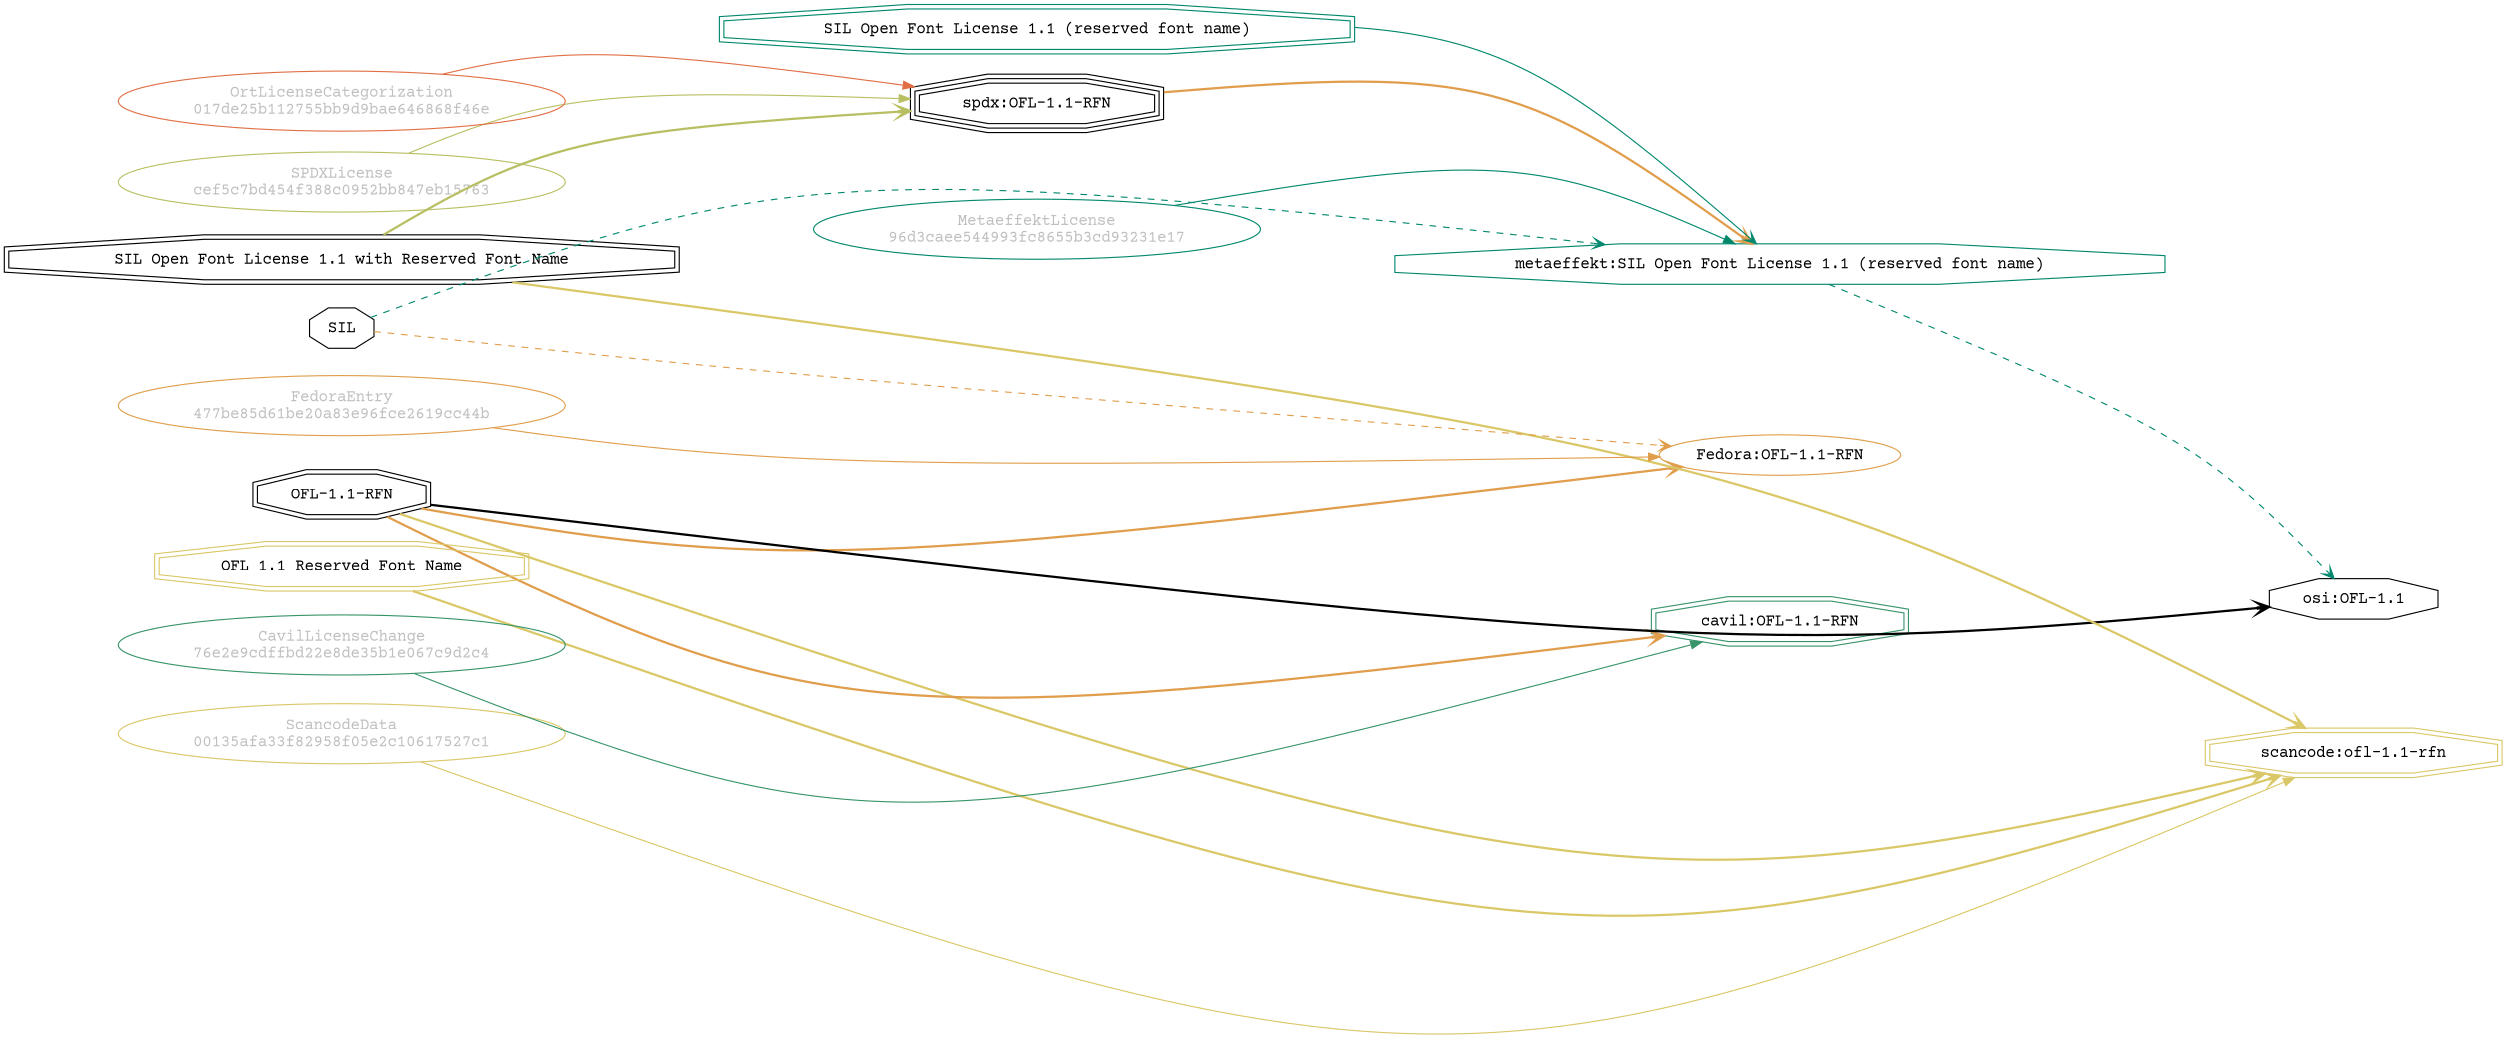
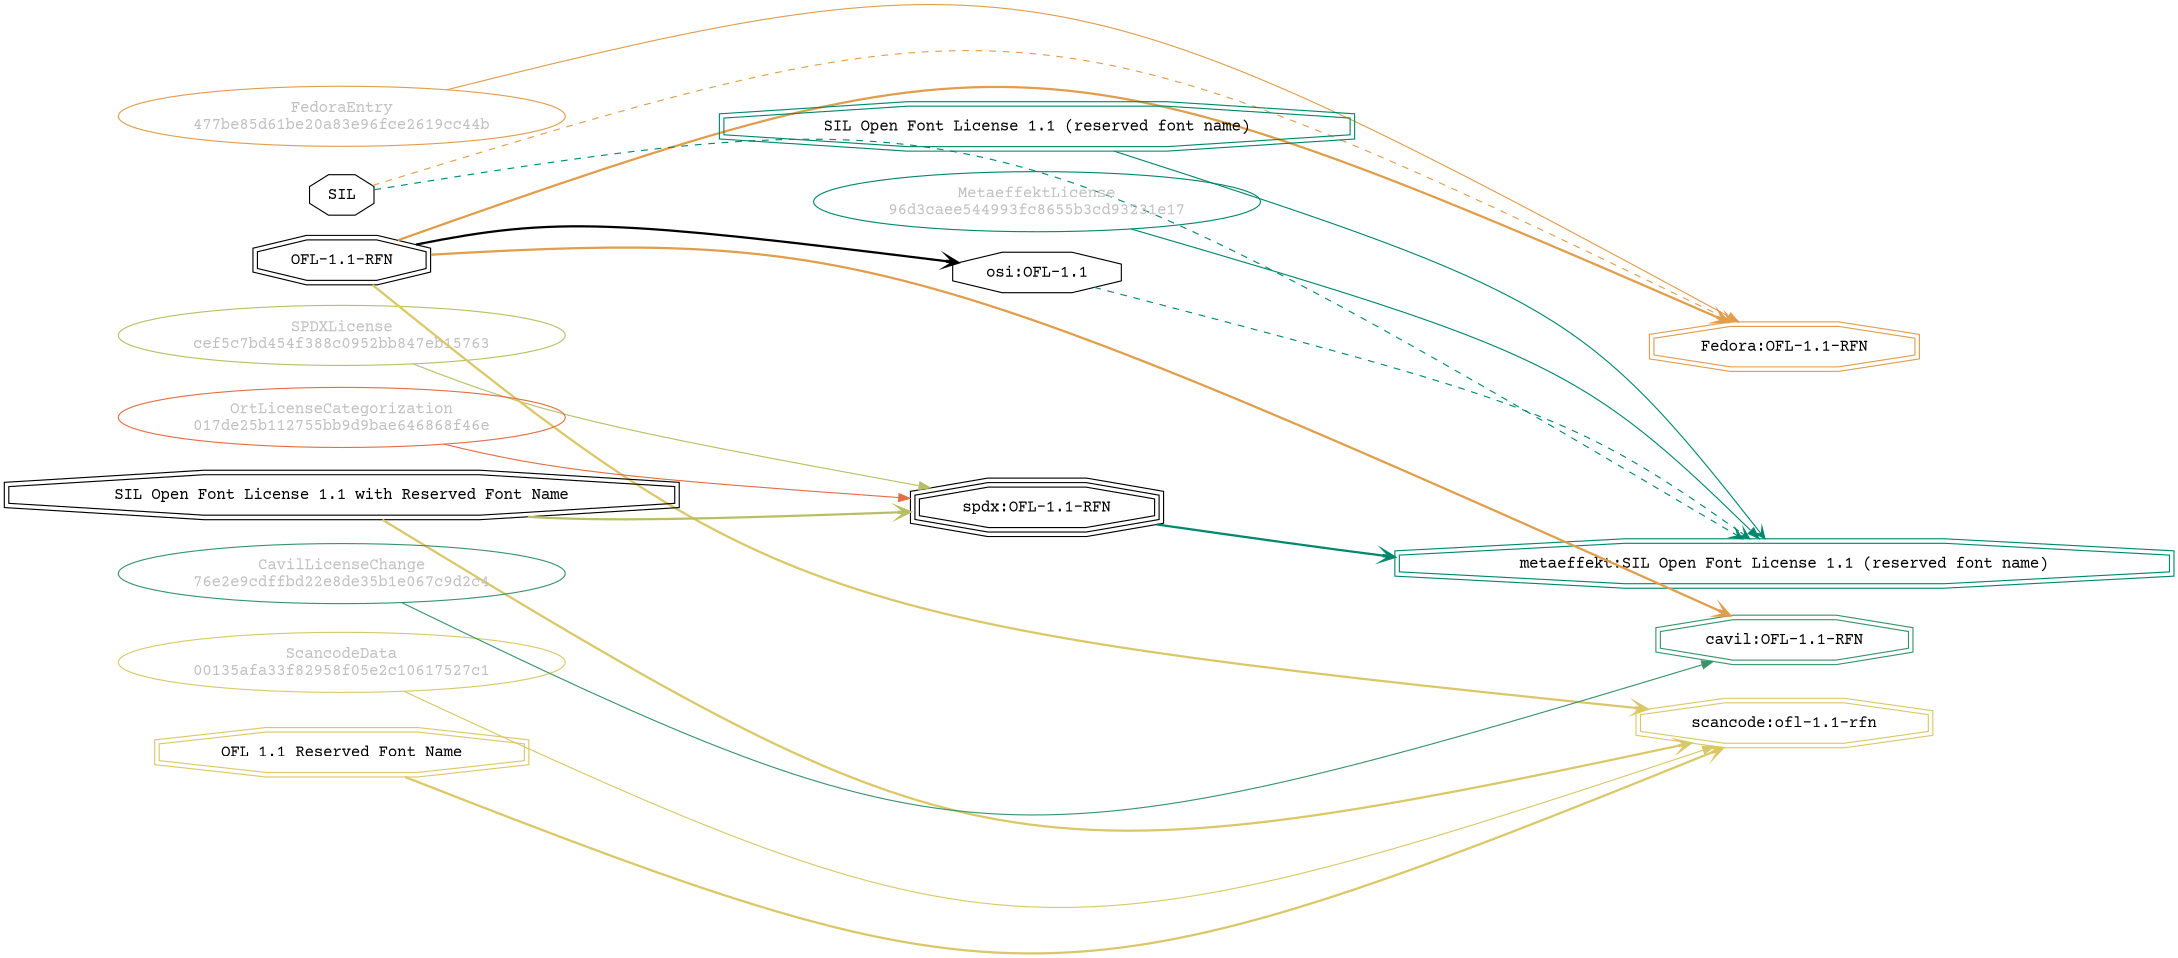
edge "spdx:OFL-1.1-RFN" -> "metaeffekt:SIL Open Font License 1.1 (reserved font name)": color #e09d4b -> #00876c
node "metaeffekt:SIL Open Font License 1.1 (reserved font name)": shape octagon -> doubleoctagon
edge "metaeffekt:SIL Open Font License 1.1 (reserved font name)" -> "osi:OFL-1.1": reversed
node "Fedora:OFL-1.1-RFN": shape ellipse -> doubleoctagon
